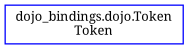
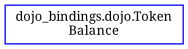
node "dojo_bindings.dojo.Token Token": label "dojo_bindings.dojo.Token Token" -> "dojo_bindings.dojo.Token Balance"
